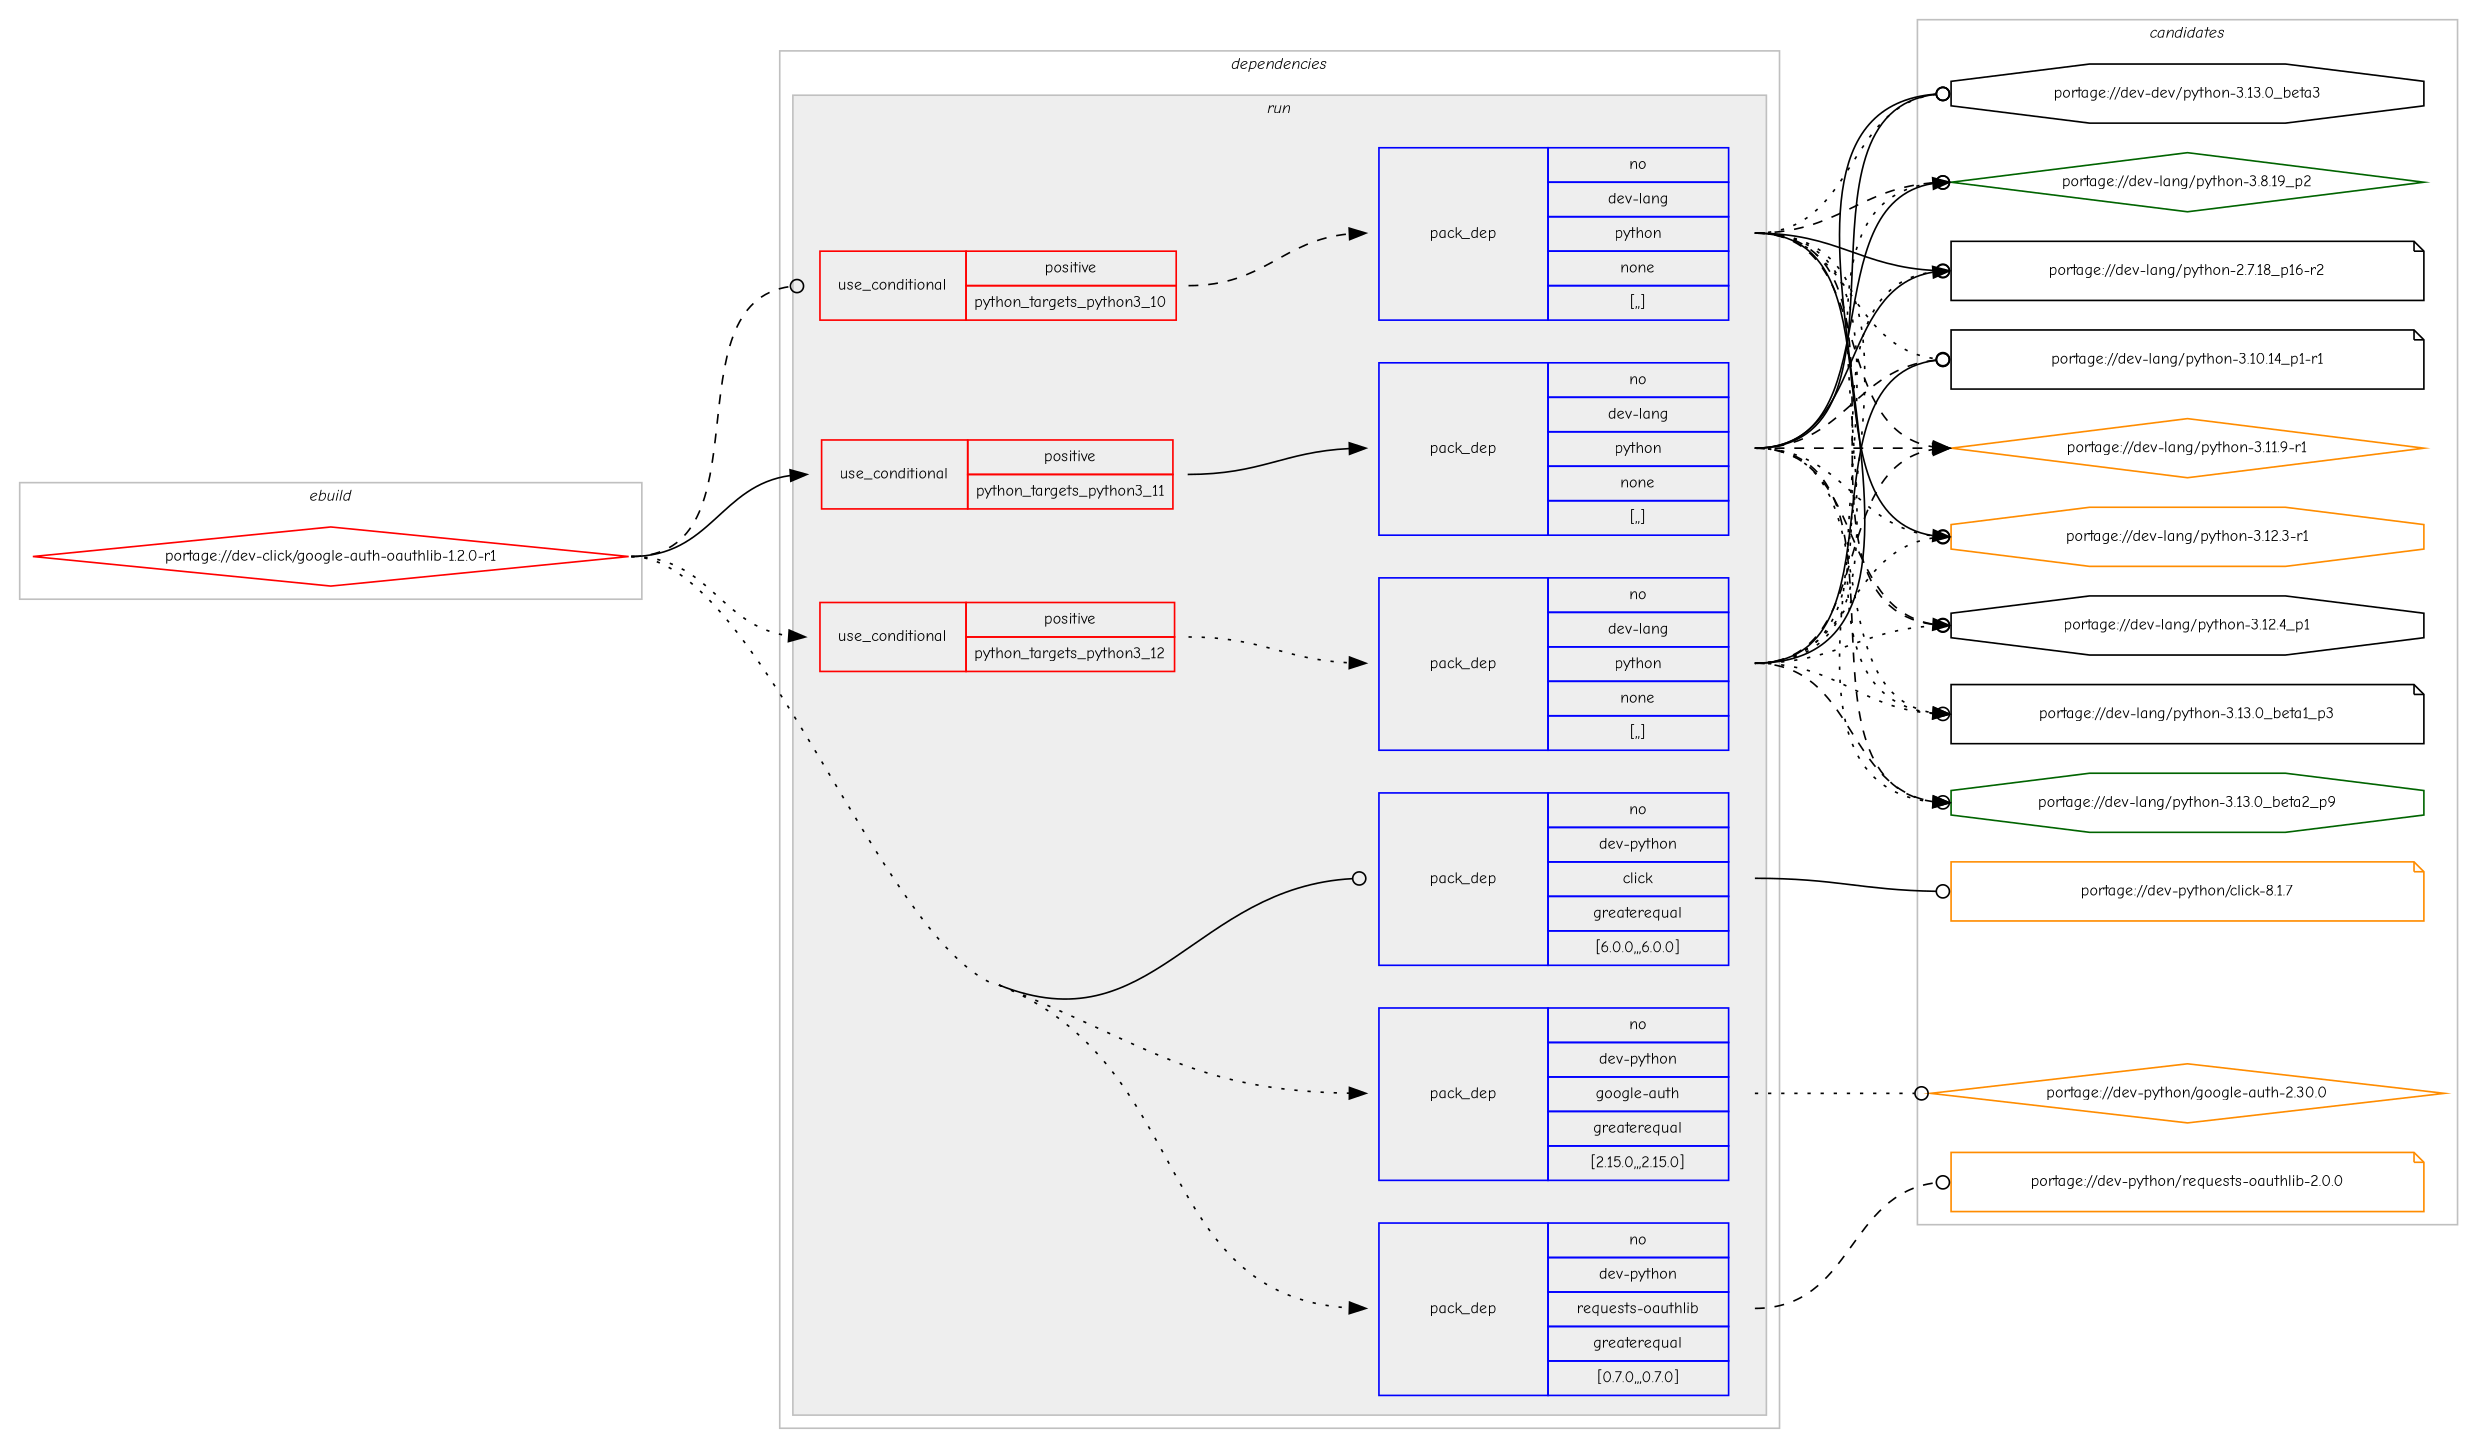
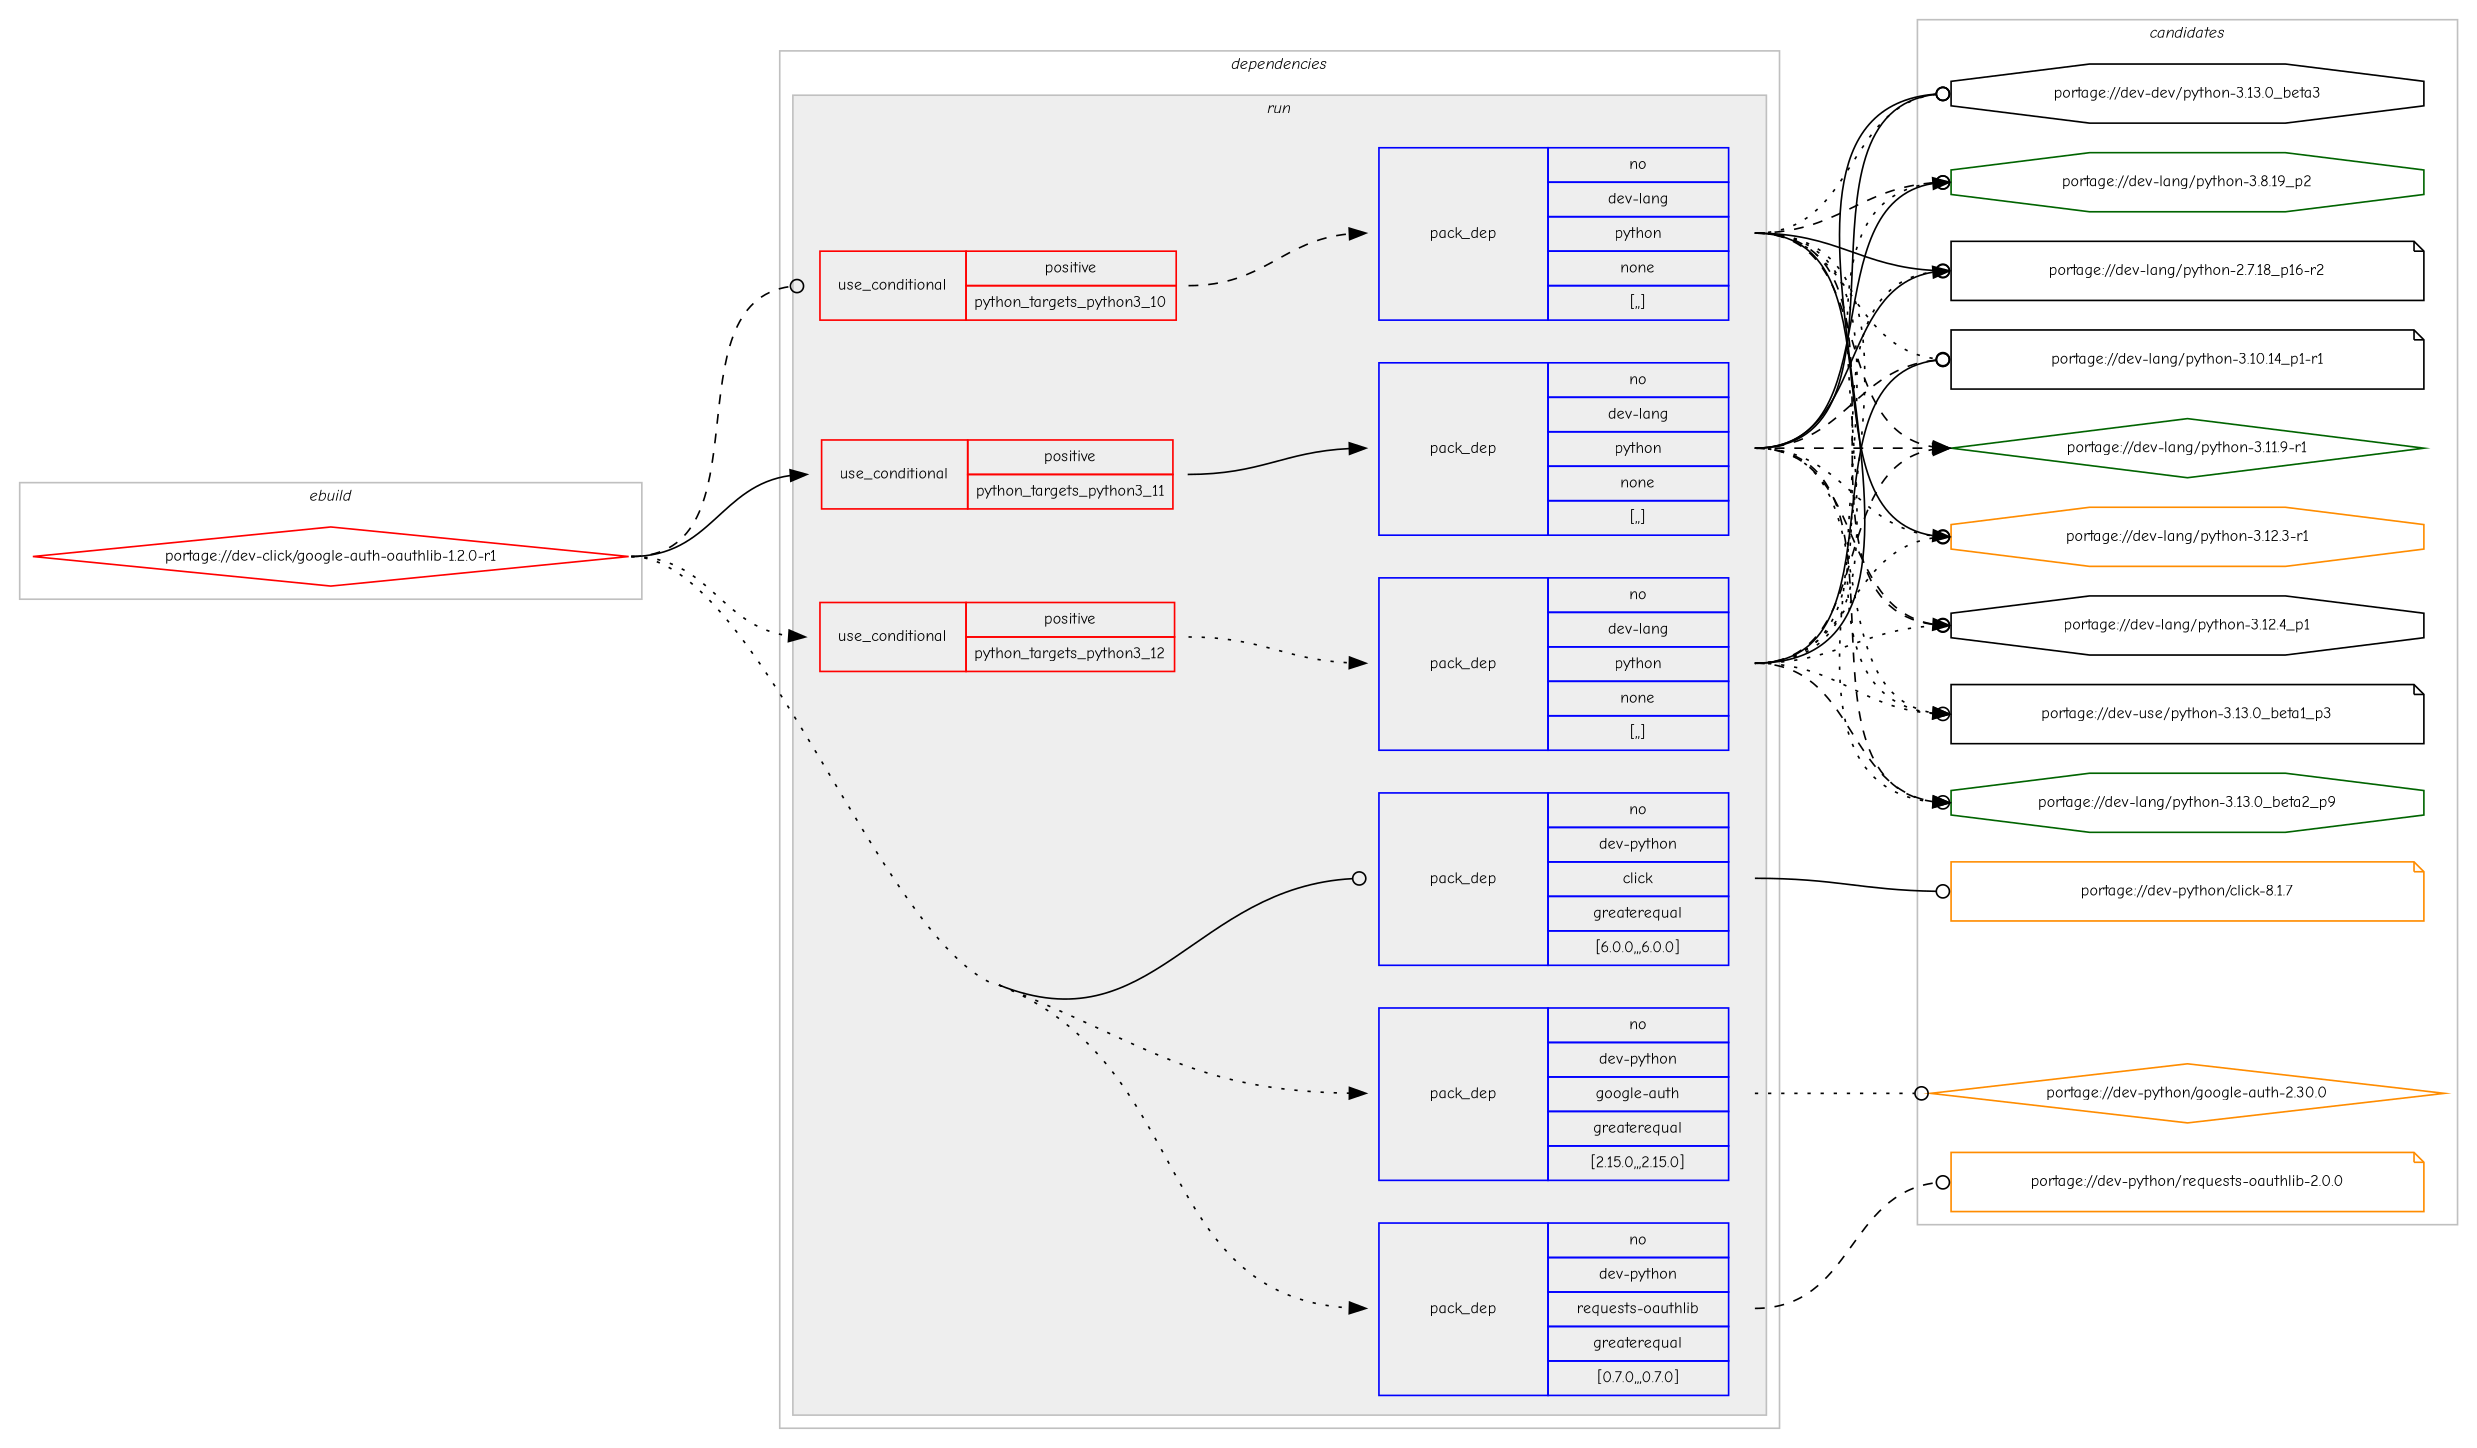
node "portage://dev-lang/python-3.8.19_p2": shape diamond -> octagon
node "portage://dev-lang/python-3.11.9-r1": color darkorange -> darkgreen
node "portage://dev-lang/python-3.13.0_beta1_p3": label "portage://dev-lang/python-3.13.0_beta1_p3" -> "portage://dev-use/python-3.13.0_beta1_p3"
